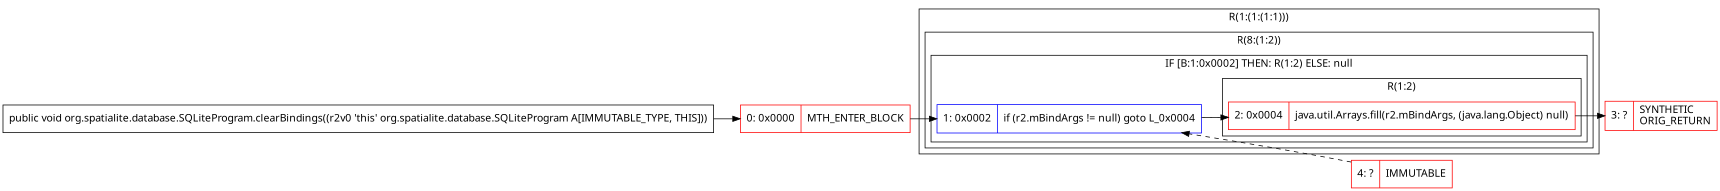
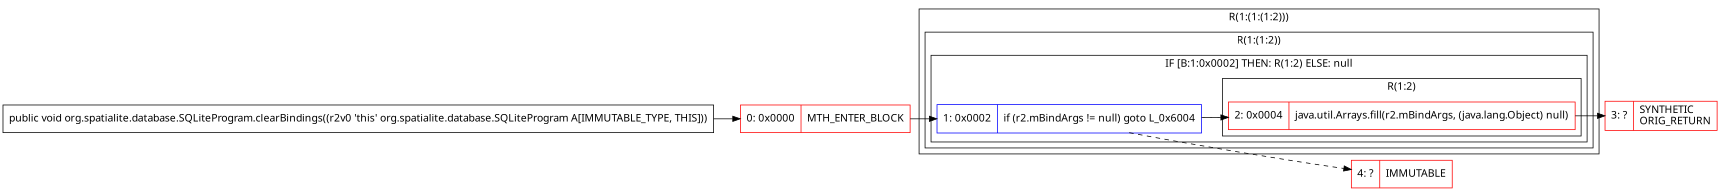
cluster "R(1:(1:(1:1)))": label "R(1:(1:(1:1)))" -> "R(1:(1:(1:2)))"
cluster "R(8:(1:2))": label "R(8:(1:2))" -> "R(1:(1:2))"
node "1: 0x0002": text "if (r2.mBindArgs != null) goto L_0x0004" -> "if (r2.mBindArgs != null) goto L_0x6004"
edge "4: ?" -> "1: 0x0002": reversed
